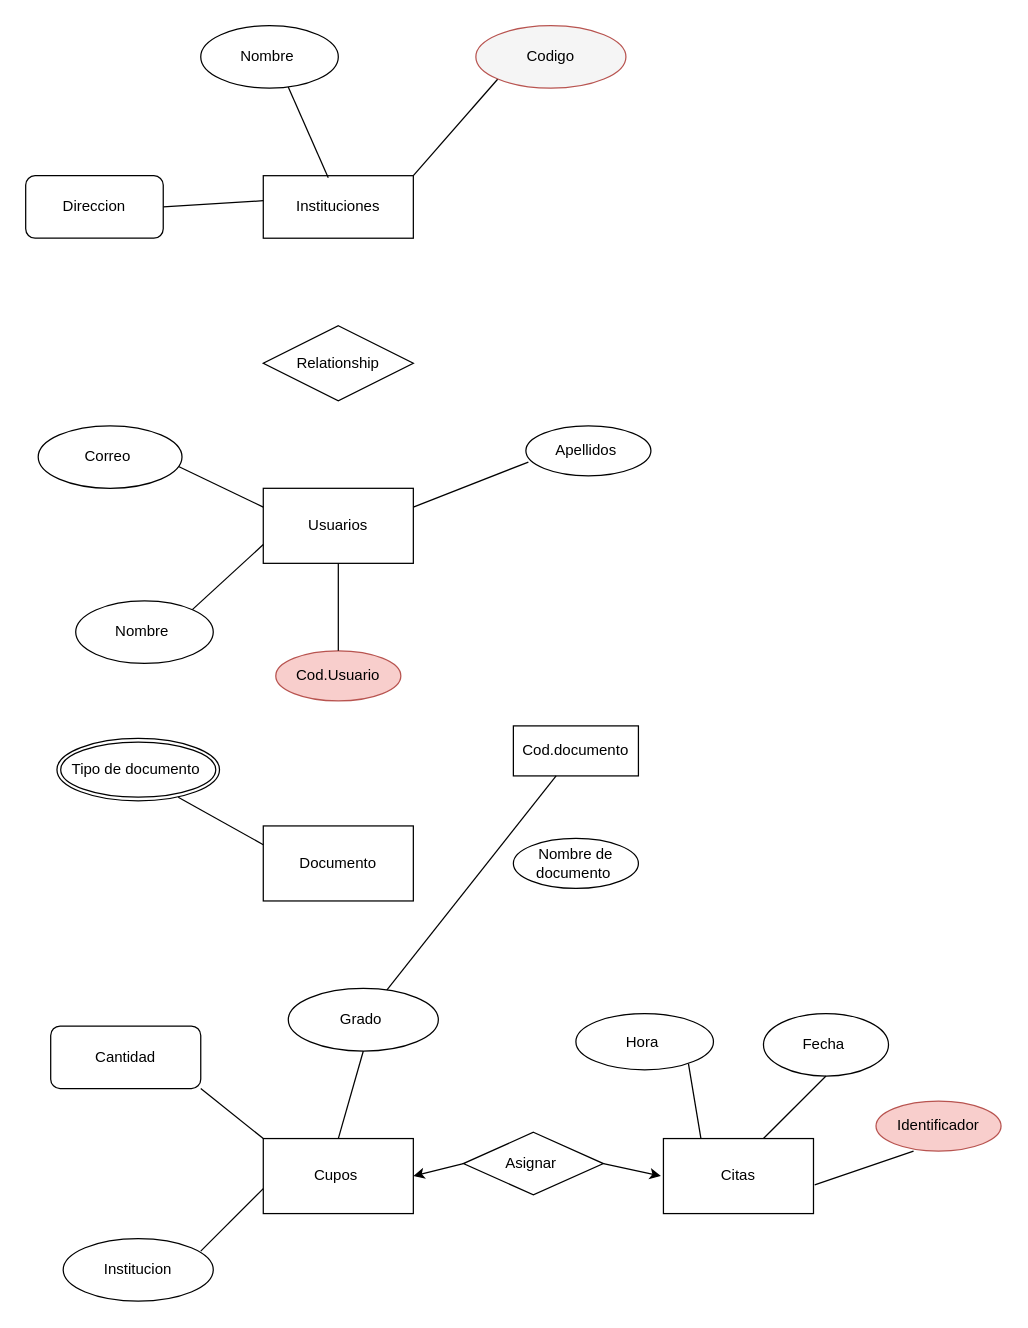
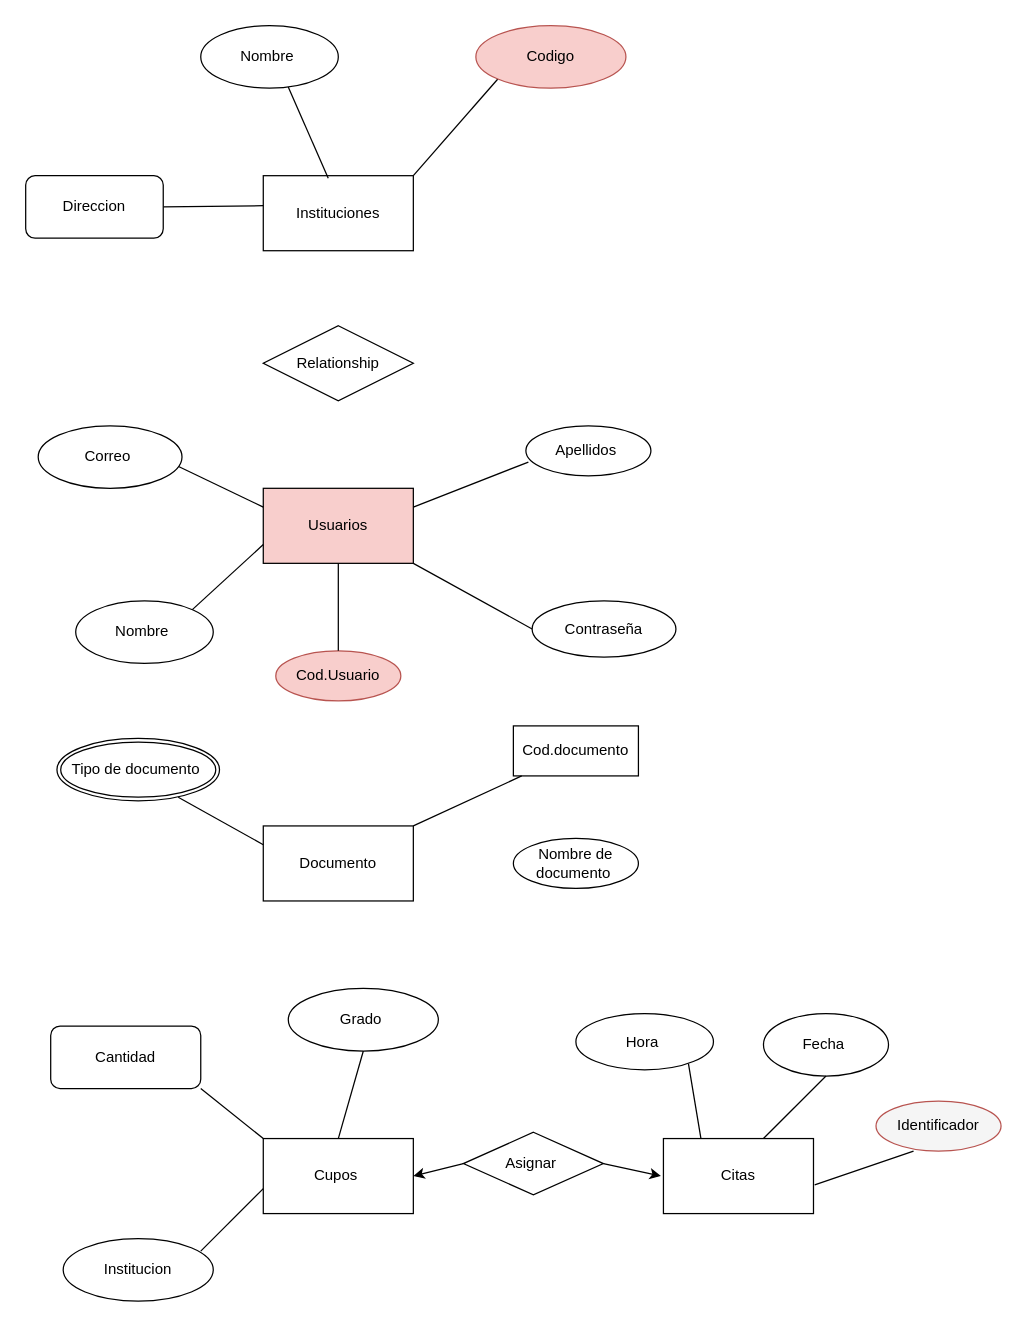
node "Codigo": fillcolor #f5f5f5 -> #f8cecc
node "Instituciones": size 150x63 -> 150x75
node "Usuarios": fillcolor #ffffff -> #f8cecc
edge "Usuarios" -- "Contraseña": added
node "Contraseña": added
edge "Cod.documento" -- "Grado": now "Cod.documento" -- "Documento"
node "Identificador": fillcolor #f8cecc -> #f5f5f5
